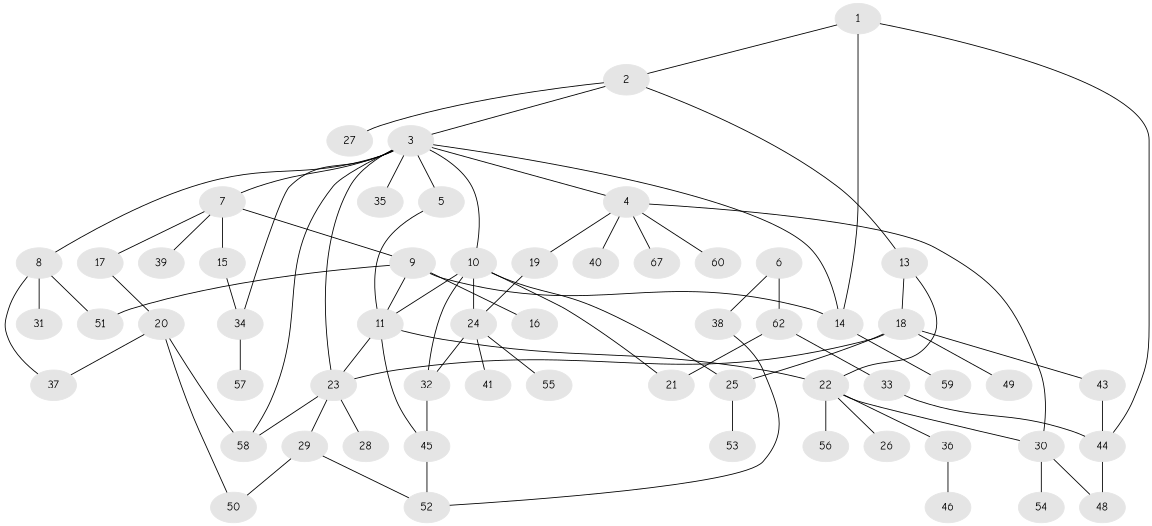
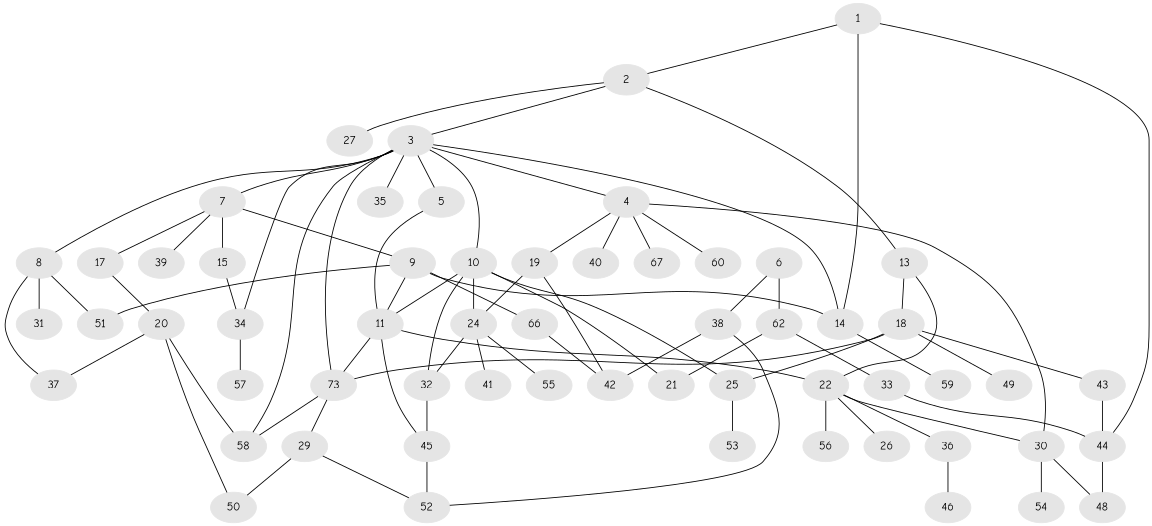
node "16": label "16" -> "66"
node "23": label "23" -> "73"
node "42": added
node "28": removed
